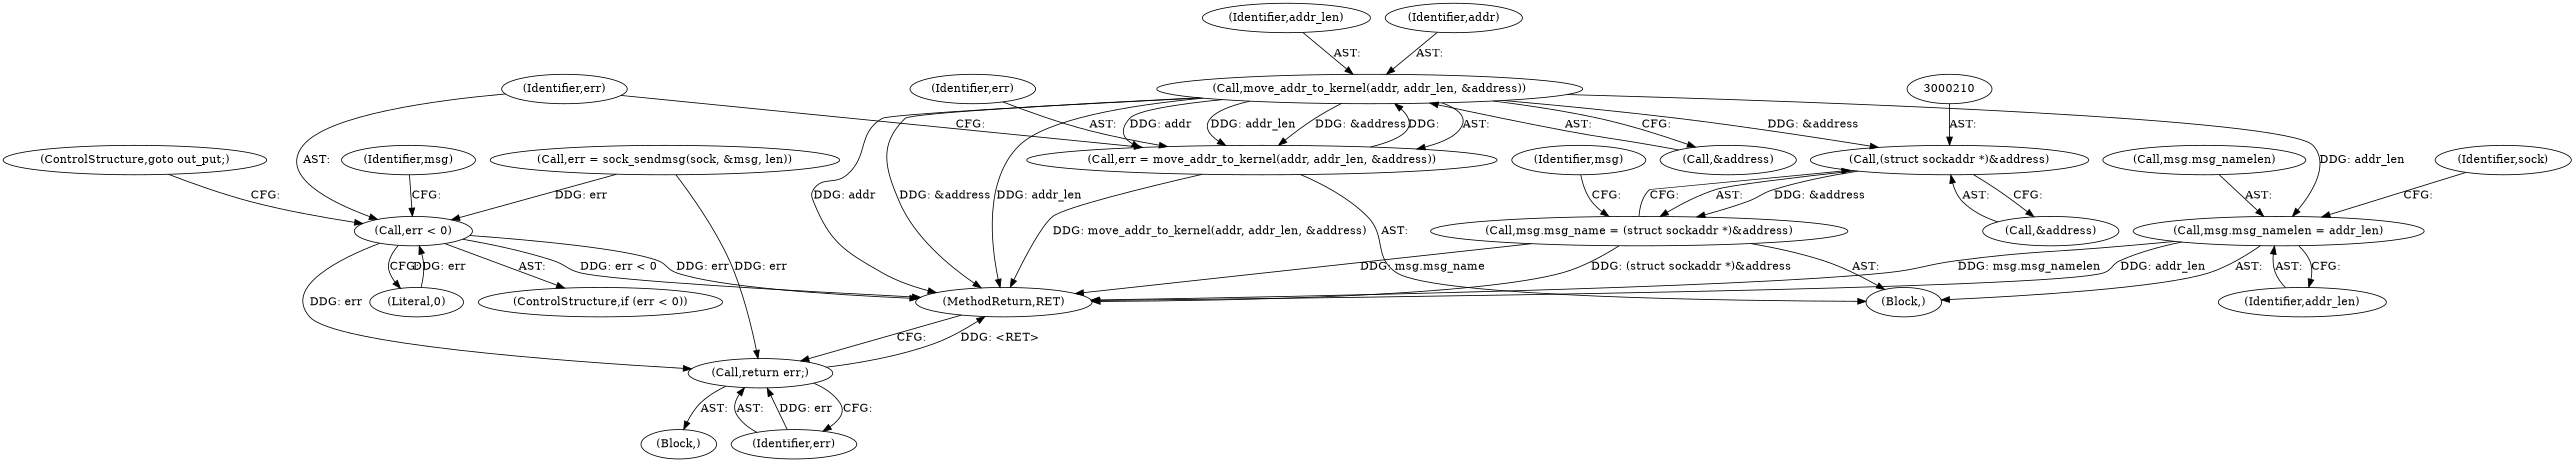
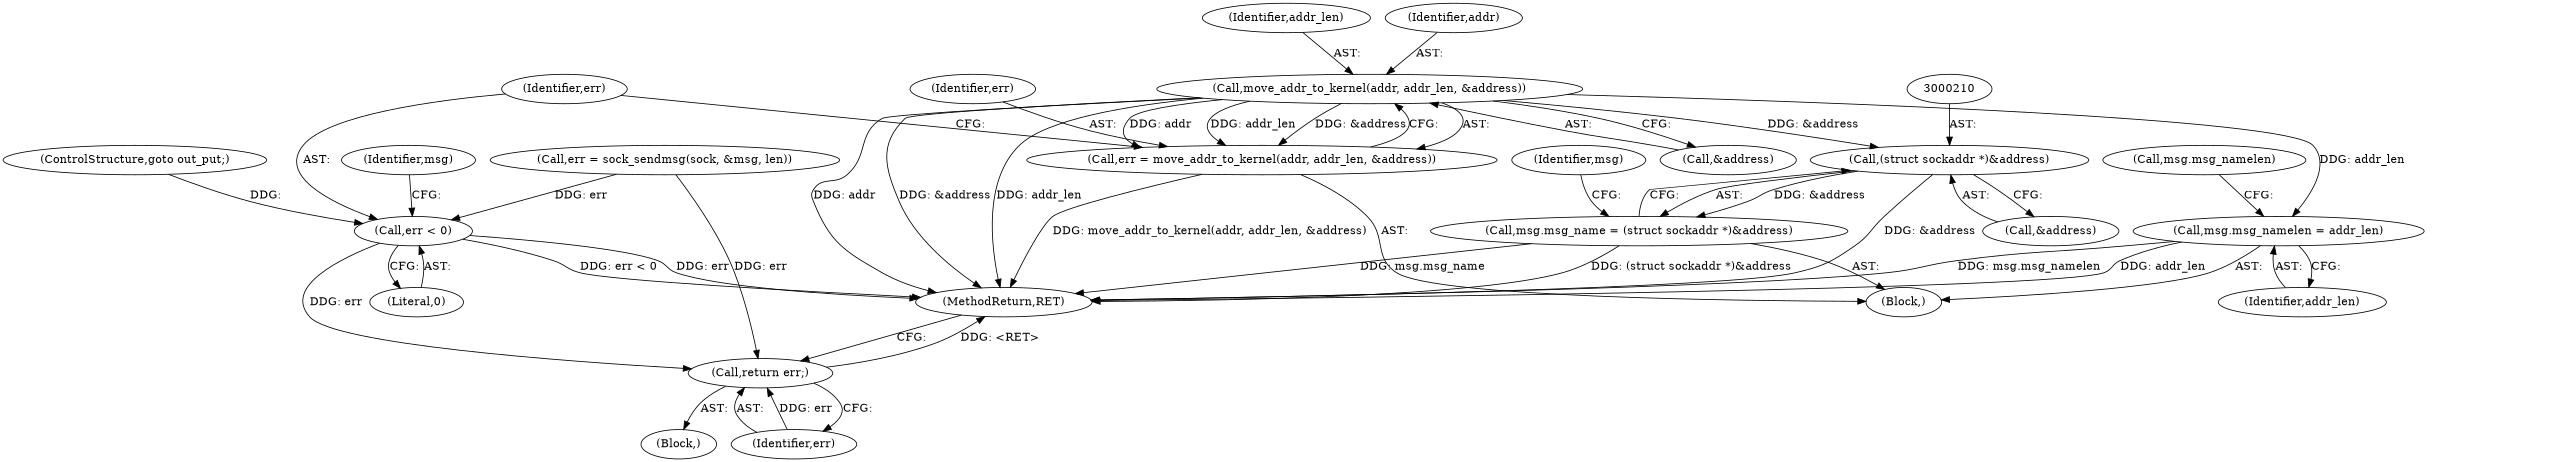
edge "(Call,err = move_addr_to_kernel(addr, addr_len, &address))" -> "(Call,move_addr_to_kernel(addr, addr_len, &address))": label "DDG: " -> "CFG: "
node "(Identifier,sock)": removed
edge "(ControlStructure,goto out_put;)" -> "(Call,err < 0)": label "CFG: " -> "DDG: "
edge "(Call,msg.msg_namelen)" -> "(Call,msg.msg_namelen = addr_len)": label "AST: " -> "CFG: "
edge "(Literal,0)" -> "(Call,err < 0)": label "DDG: err" -> "AST: "
edge "(Call,(struct sockaddr *)&address)" -> "(MethodReturn,RET)": added, label "DDG: &address"
node "(ControlStructure,if (err < 0))": removed
